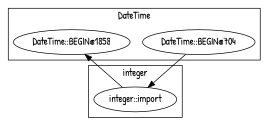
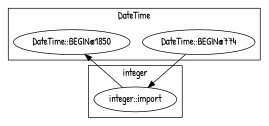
node "DateTime::BEGIN@1858": label "DateTime::BEGIN@1858" -> "DateTime::BEGIN@1850"
node "DateTime::BEGIN@704": label "DateTime::BEGIN@704" -> "DateTime::BEGIN@774"
